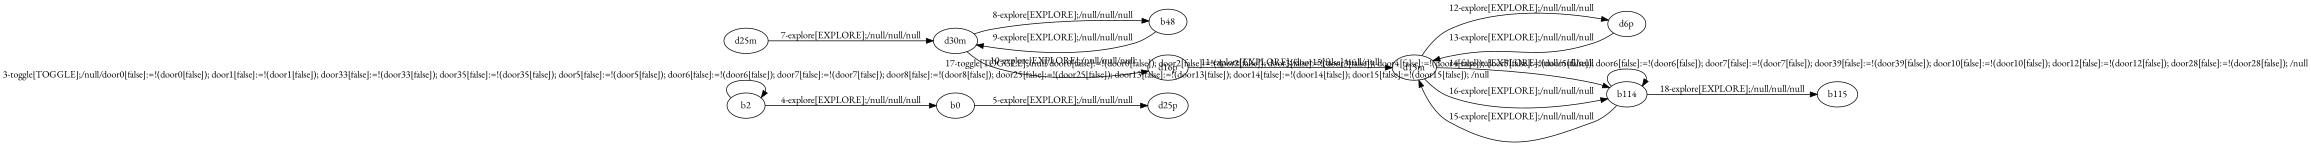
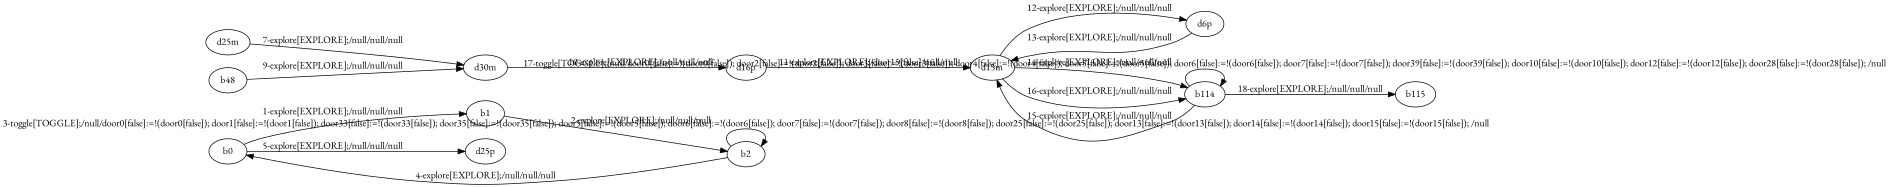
edge "d30m" -> "b48": removed, label "8-explore[EXPLORE];/null/null/null"
node "b1": added
